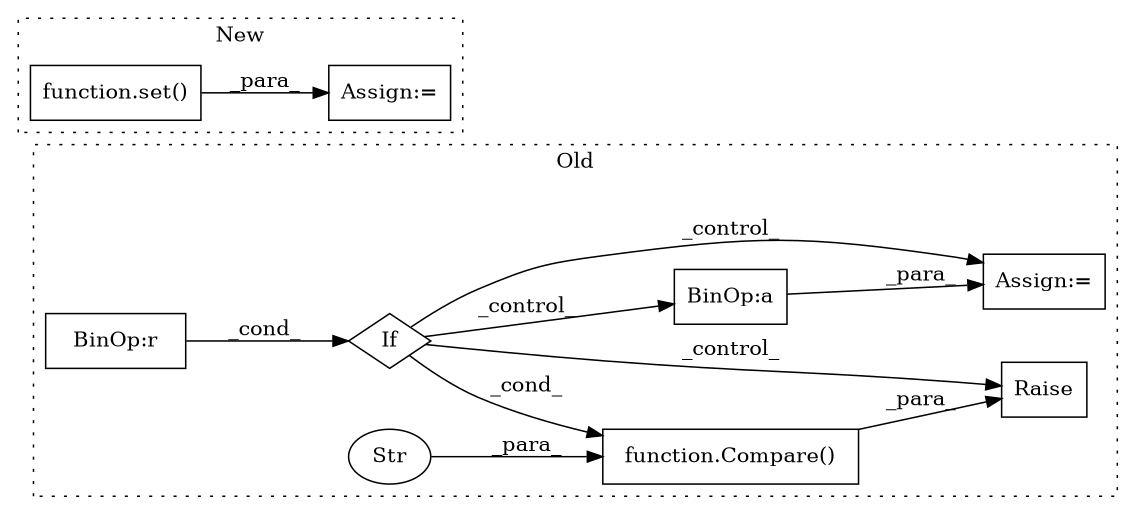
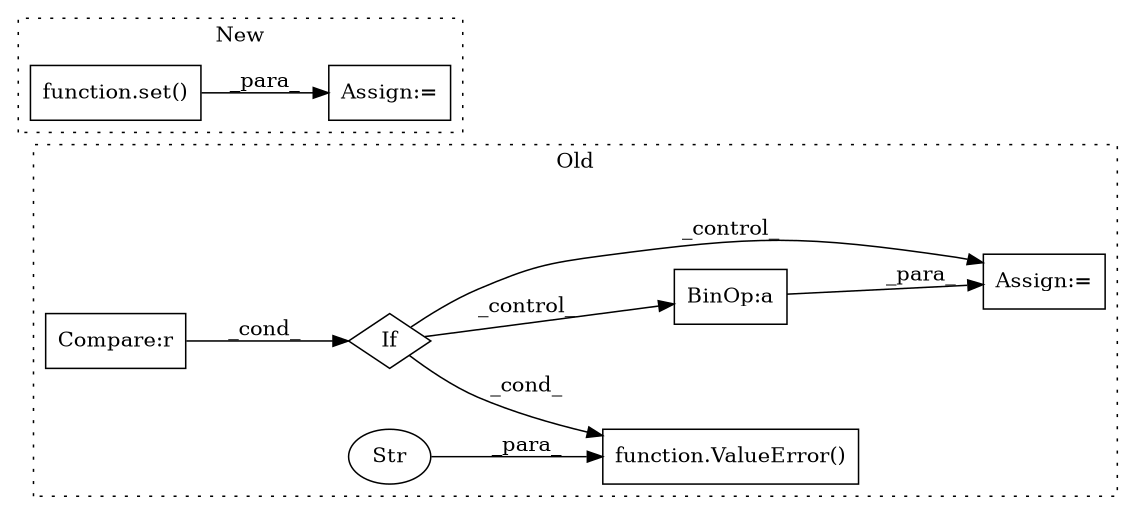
node "BinOp:r": label "BinOp:r" -> "Compare:r"
node "Raise": removed
node "function.Compare()": label "function.Compare()" -> "function.ValueError()"
